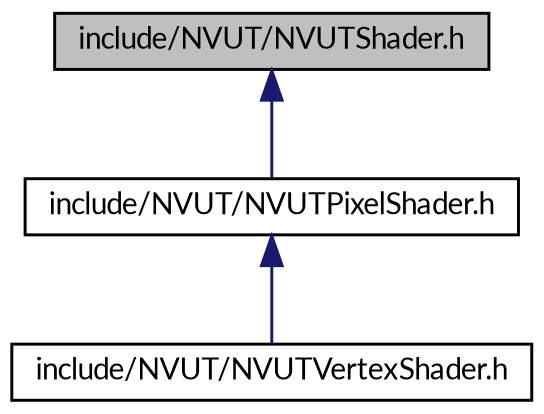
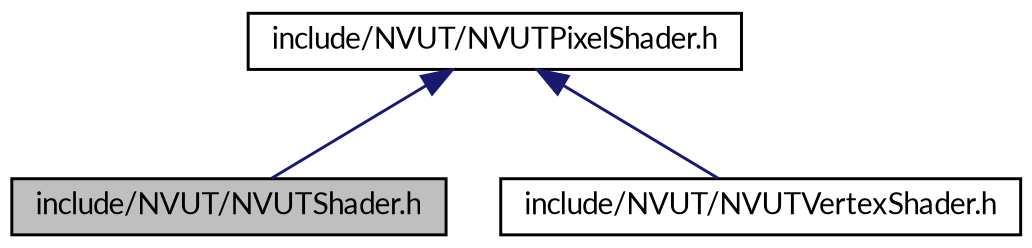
edge "include/NVUT/NVUTPixelShader.h" -> "include/NVUT/NVUTShader.h": reversed
